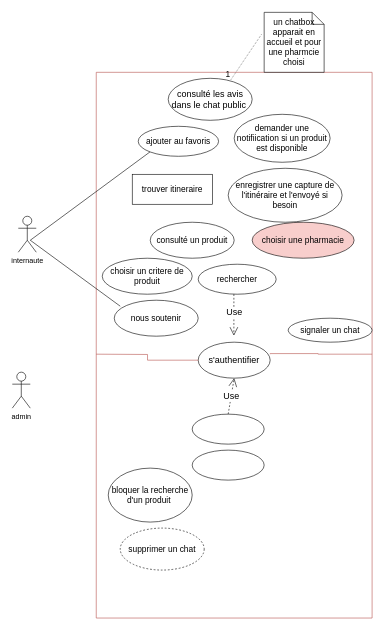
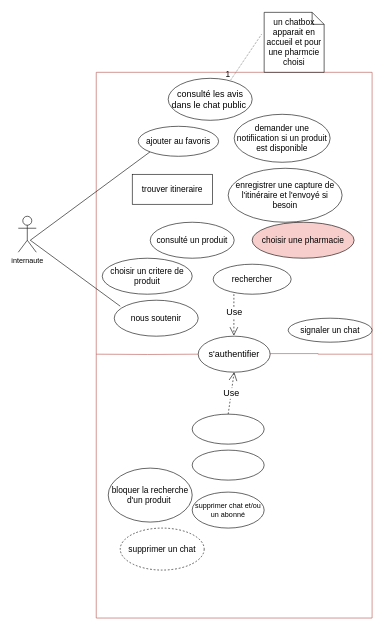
node "rechercher": moved (237, 279) -> (252, 279)
node "s'authentifier": moved (234, 360) -> (234, 354)
node "admin": removed
node "supprimer chat et/ou un abonné": added
